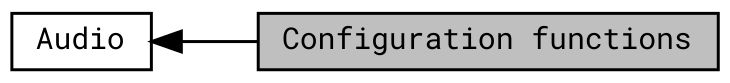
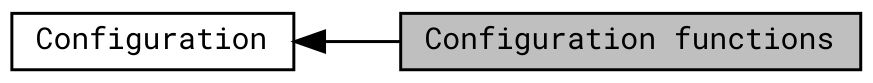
node "Audio": label "Audio" -> "Configuration"
